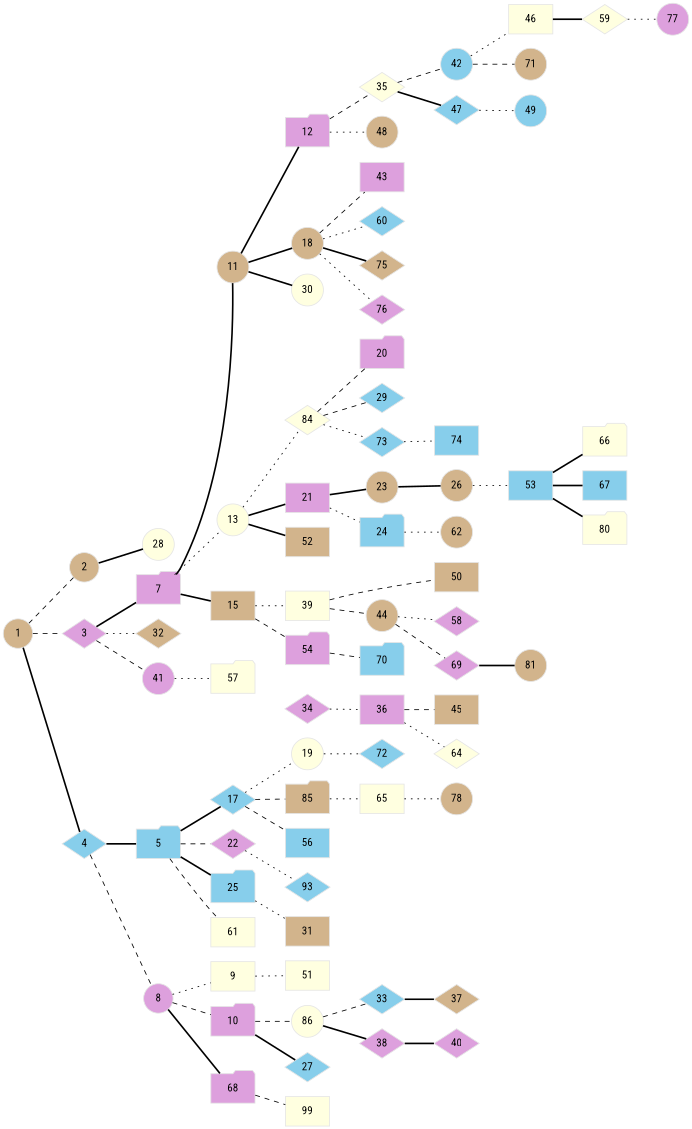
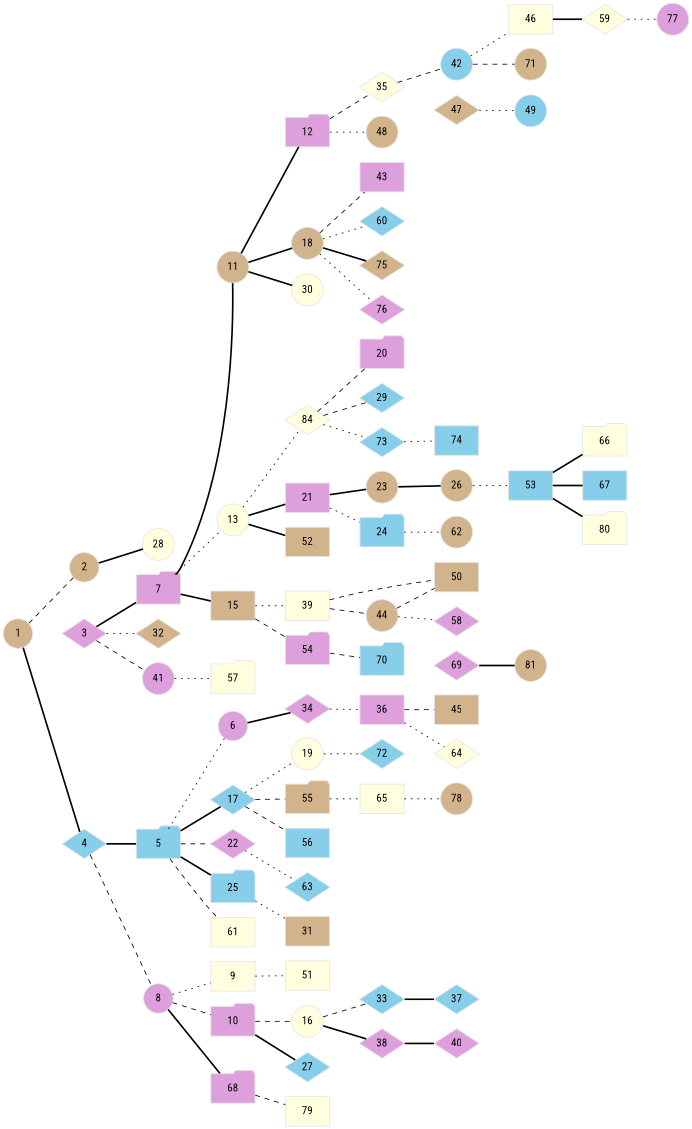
edge "35" -- "47": removed
node "47": fillcolor skyblue -> tan
edge "1" -- "3": removed
edge "44" -- "69": now "44" -- "50"
node "6": added
node "85": label "85" -> "55"
node "93": label "93" -> "63"
node "37": fillcolor tan -> skyblue
node "86": label "86" -> "16"
node "99": label "99" -> "79"
